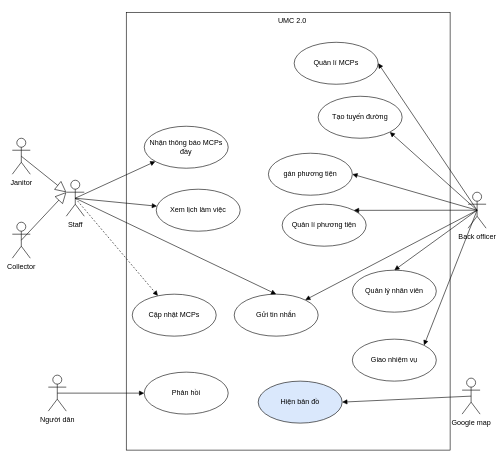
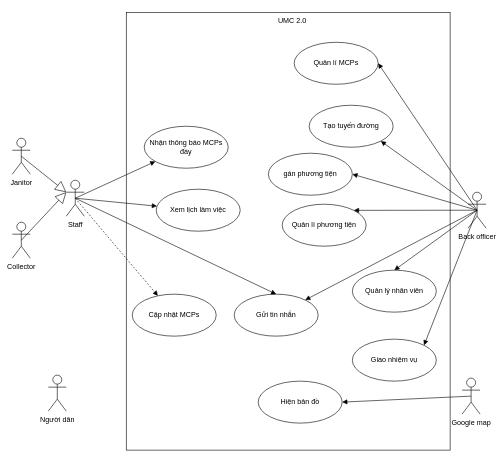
node "Tạo tuyến đường": moved (360, 117) -> (351, 126)
edge "Người dân" -> "Phản hồi": removed
node "Phản hồi": removed
node "Hiện bản đồ": fillcolor #dae8fc -> #ffffff
